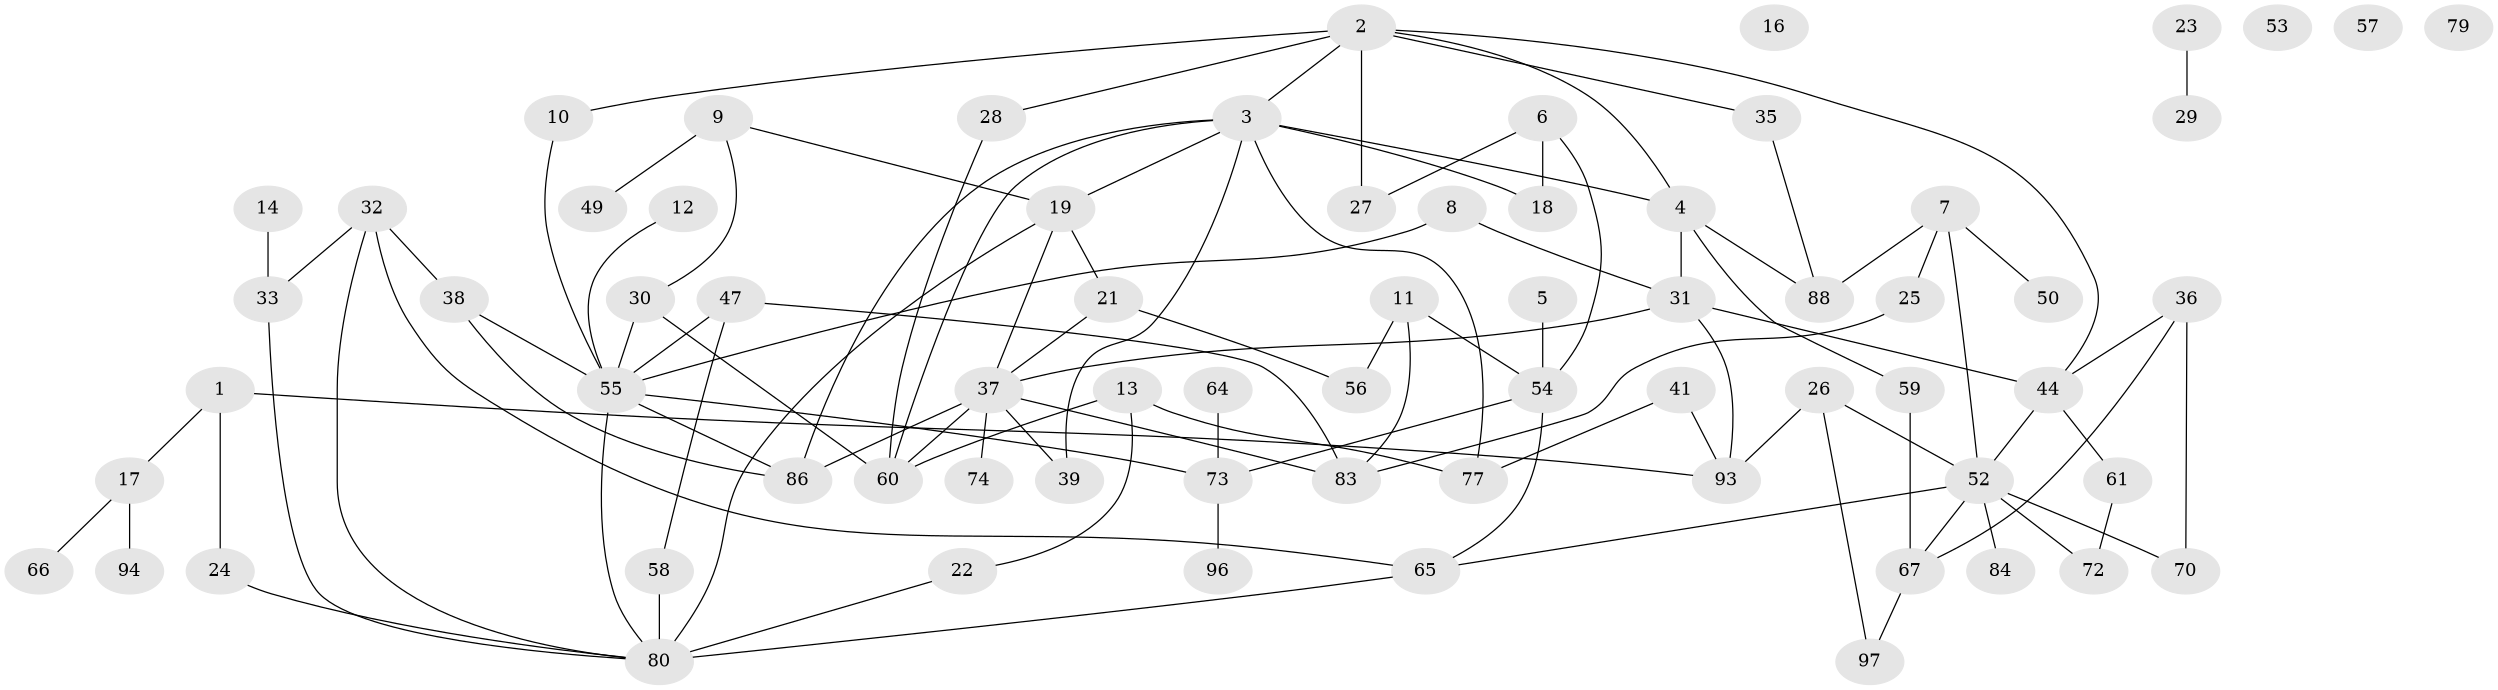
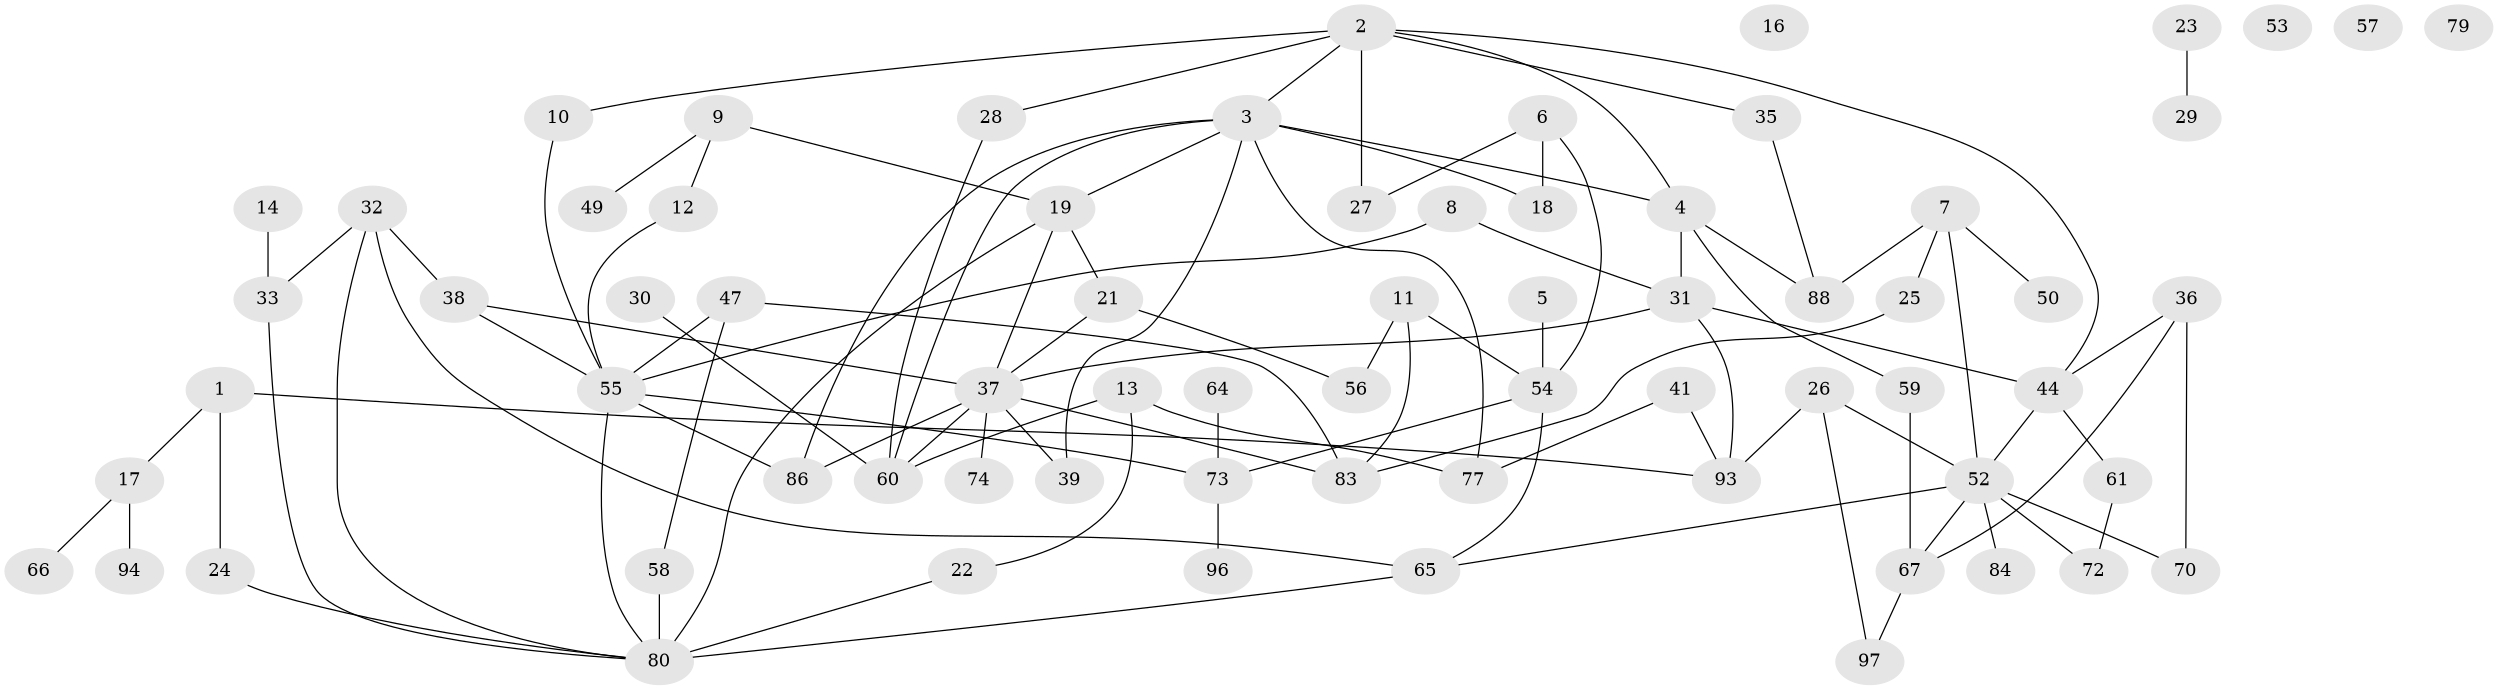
edge "9" -- "30": now "9" -- "12"
edge "30" -- "55": removed
edge "38" -- "86": now "38" -- "37"
